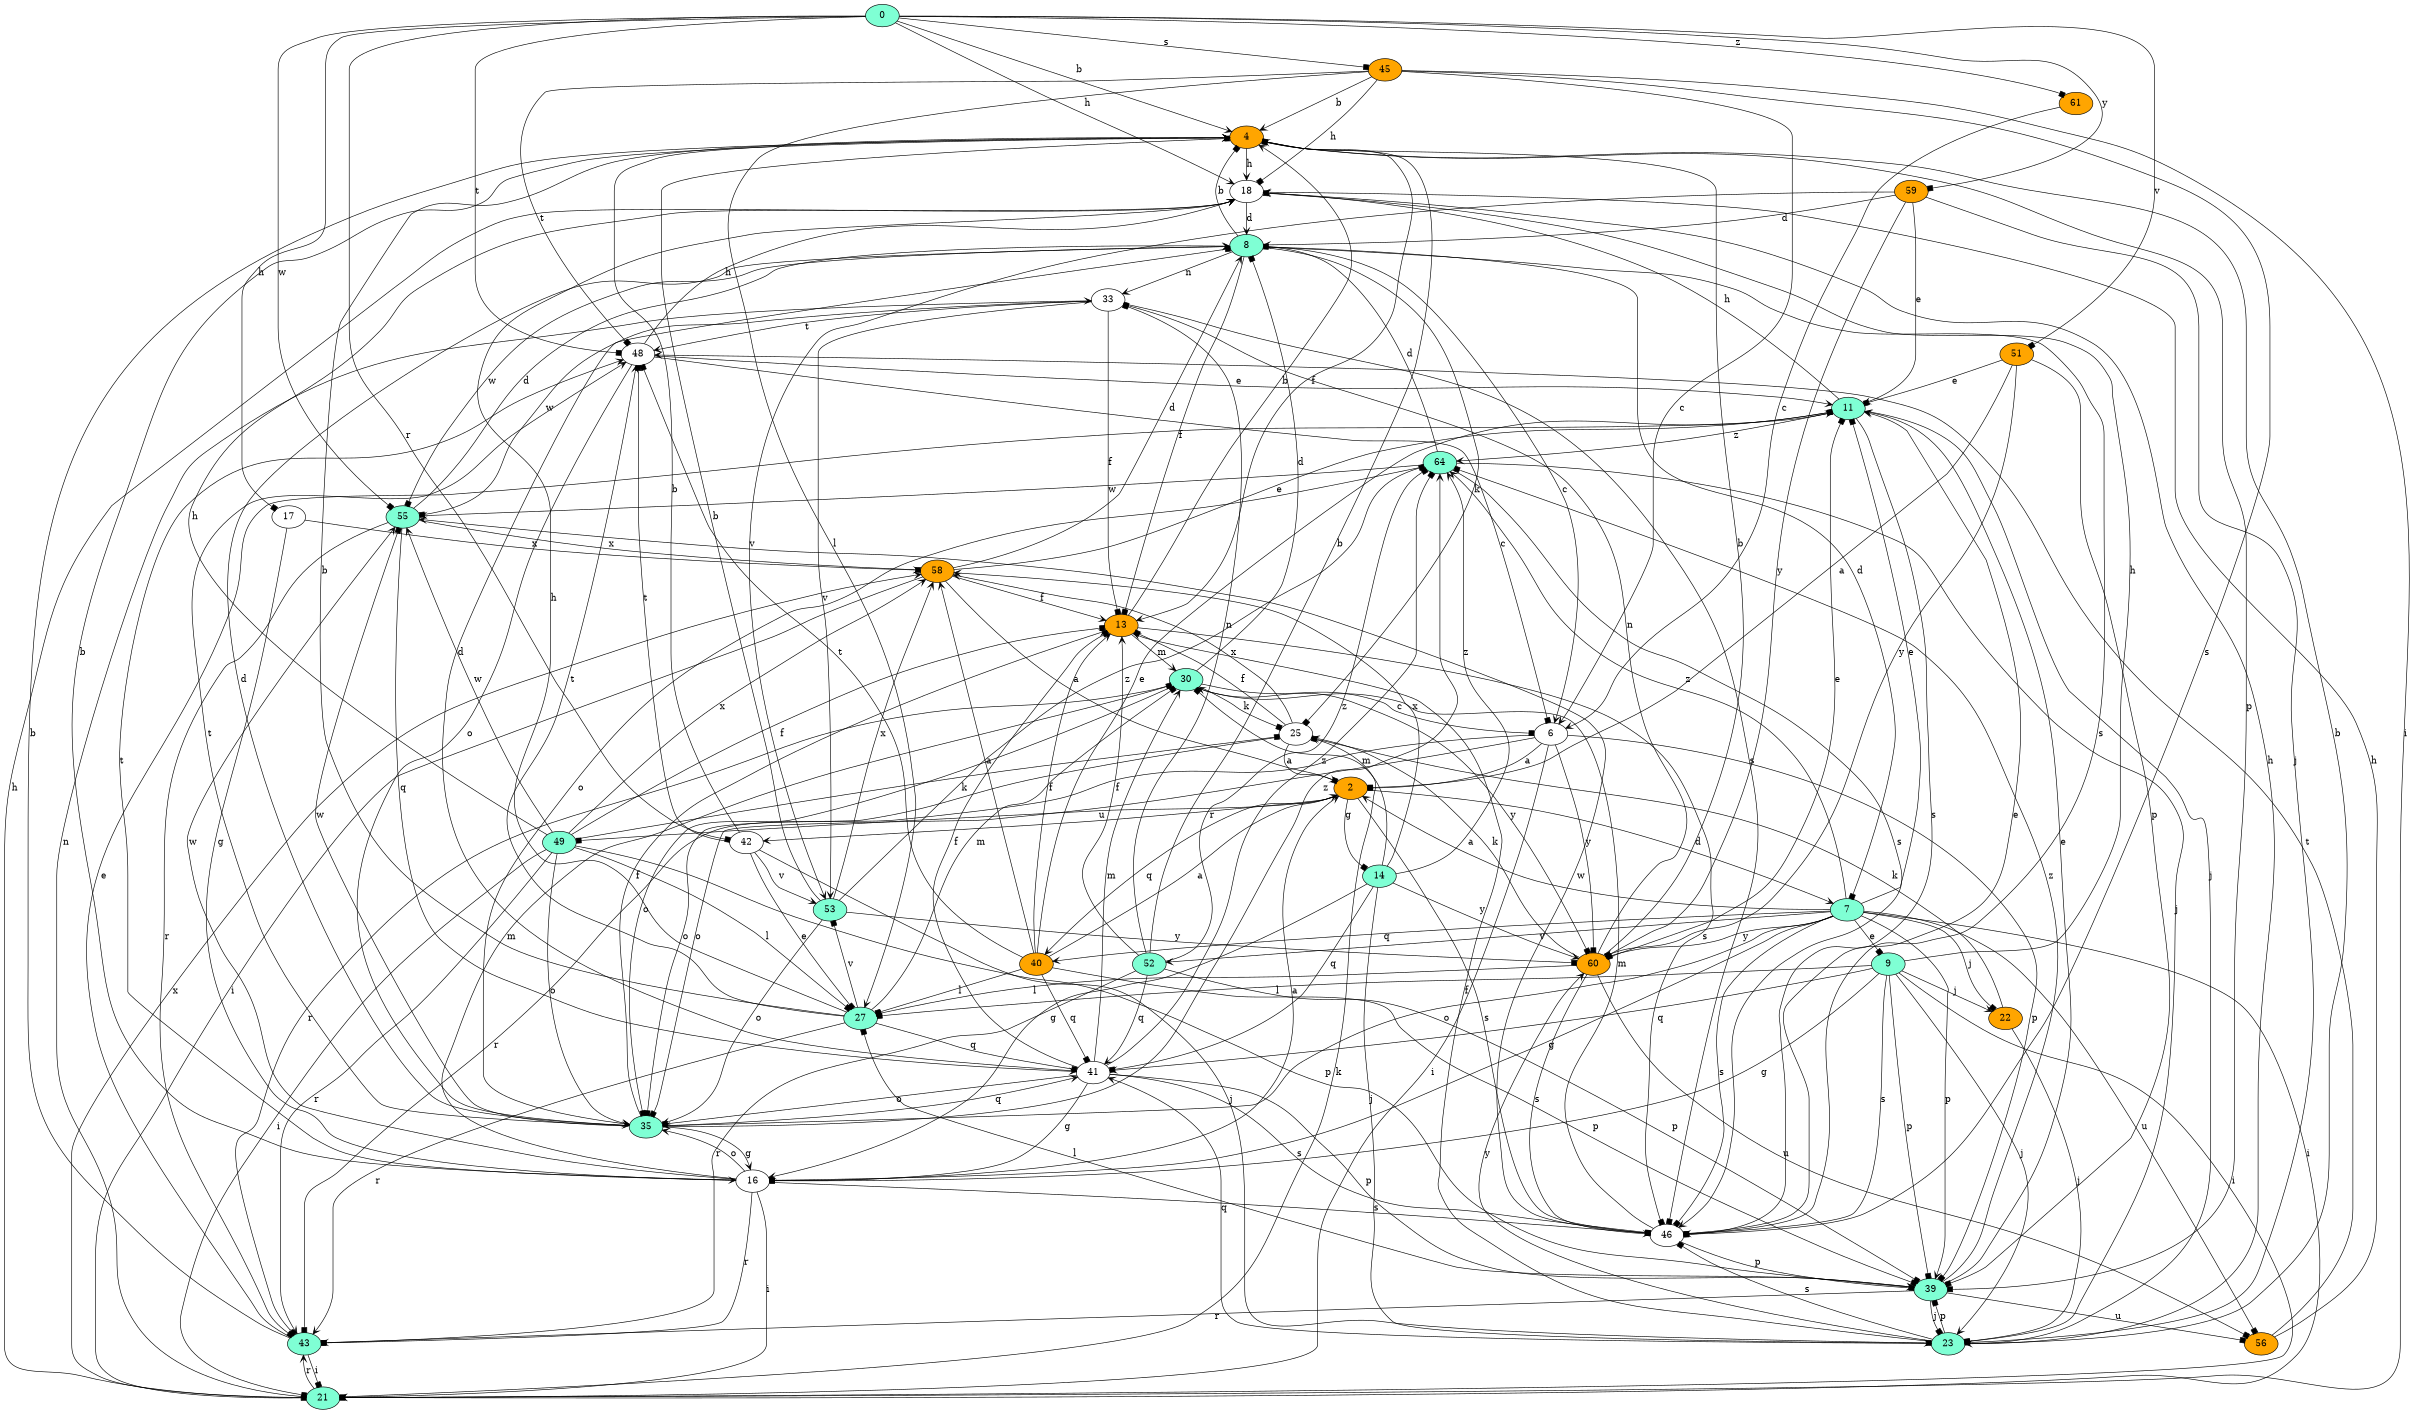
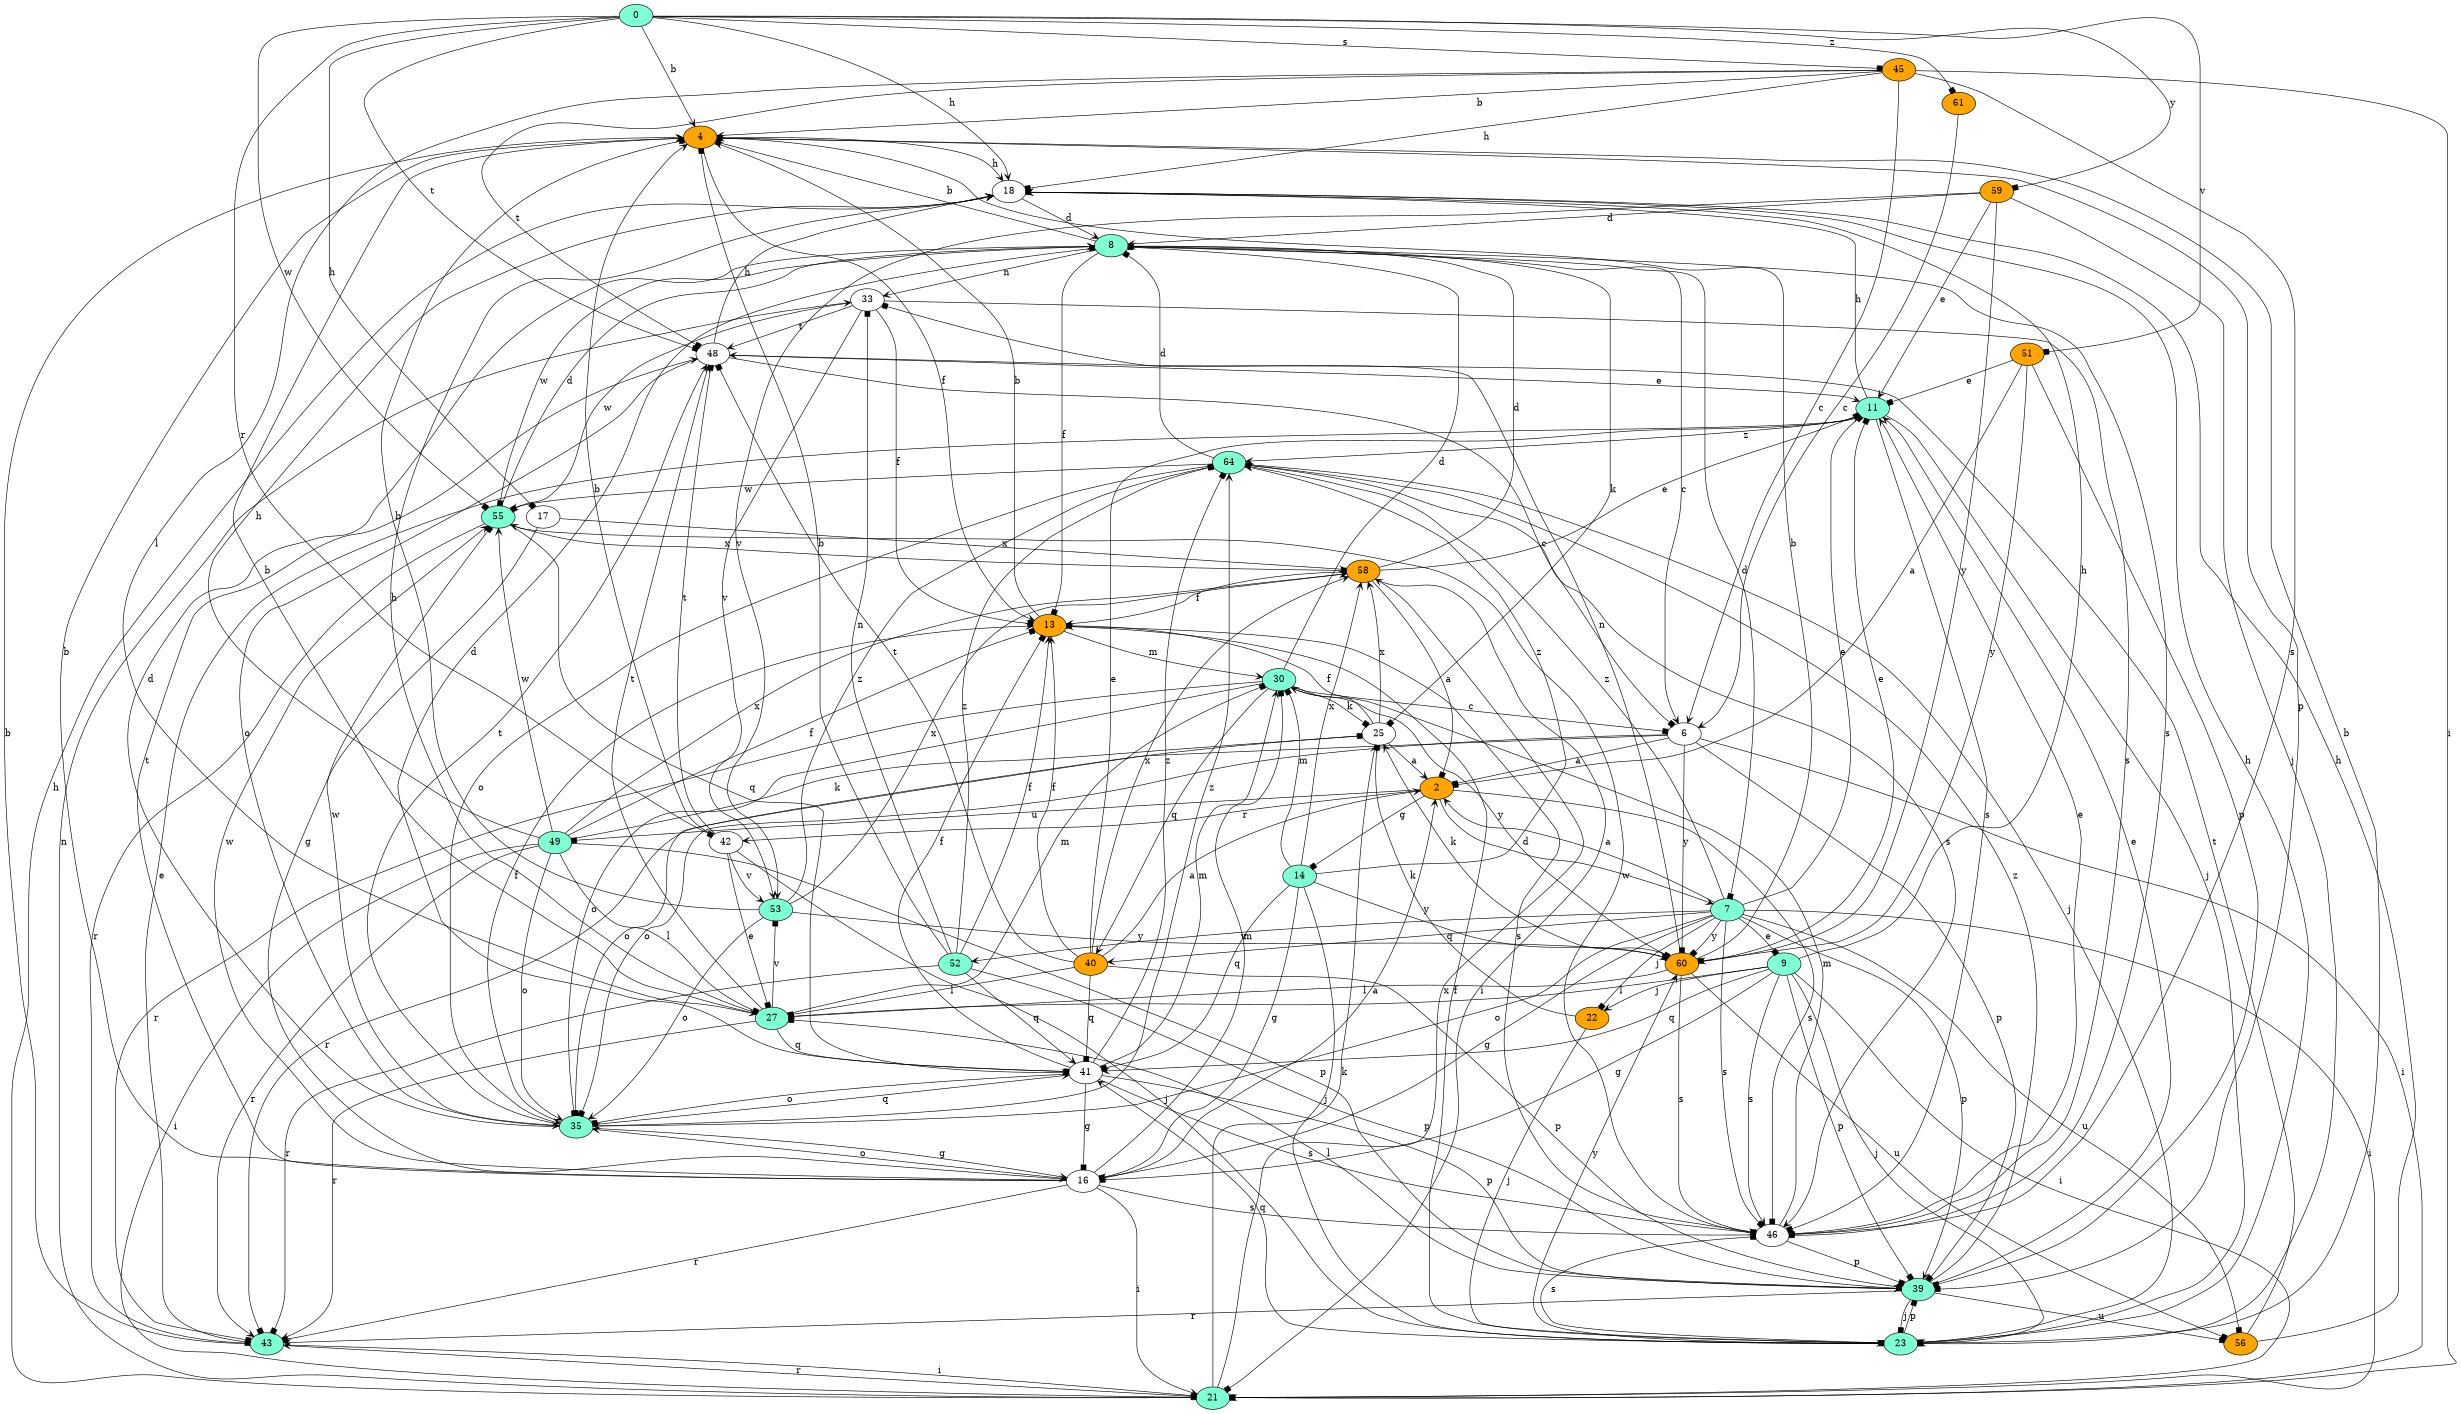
edge "40" -> "58": label "a" -> "x"
edge "2" -> "40": now "30" -> "40"
